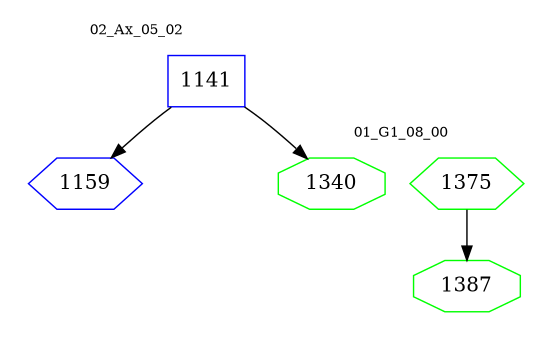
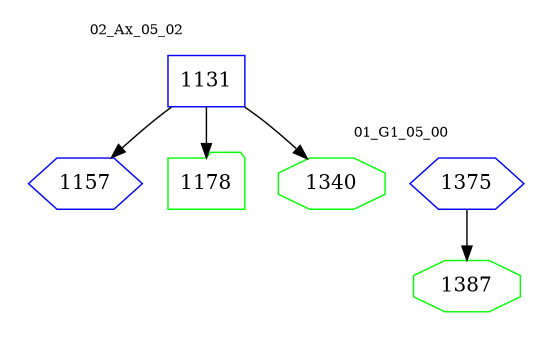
node "1141": label "1141" -> "1131"
cluster "01_G1_08_00": label "01_G1_08_00" -> "01_G1_05_00"
node "1159": label "1159" -> "1157"
node "1178": added
node "1375": color green -> blue
